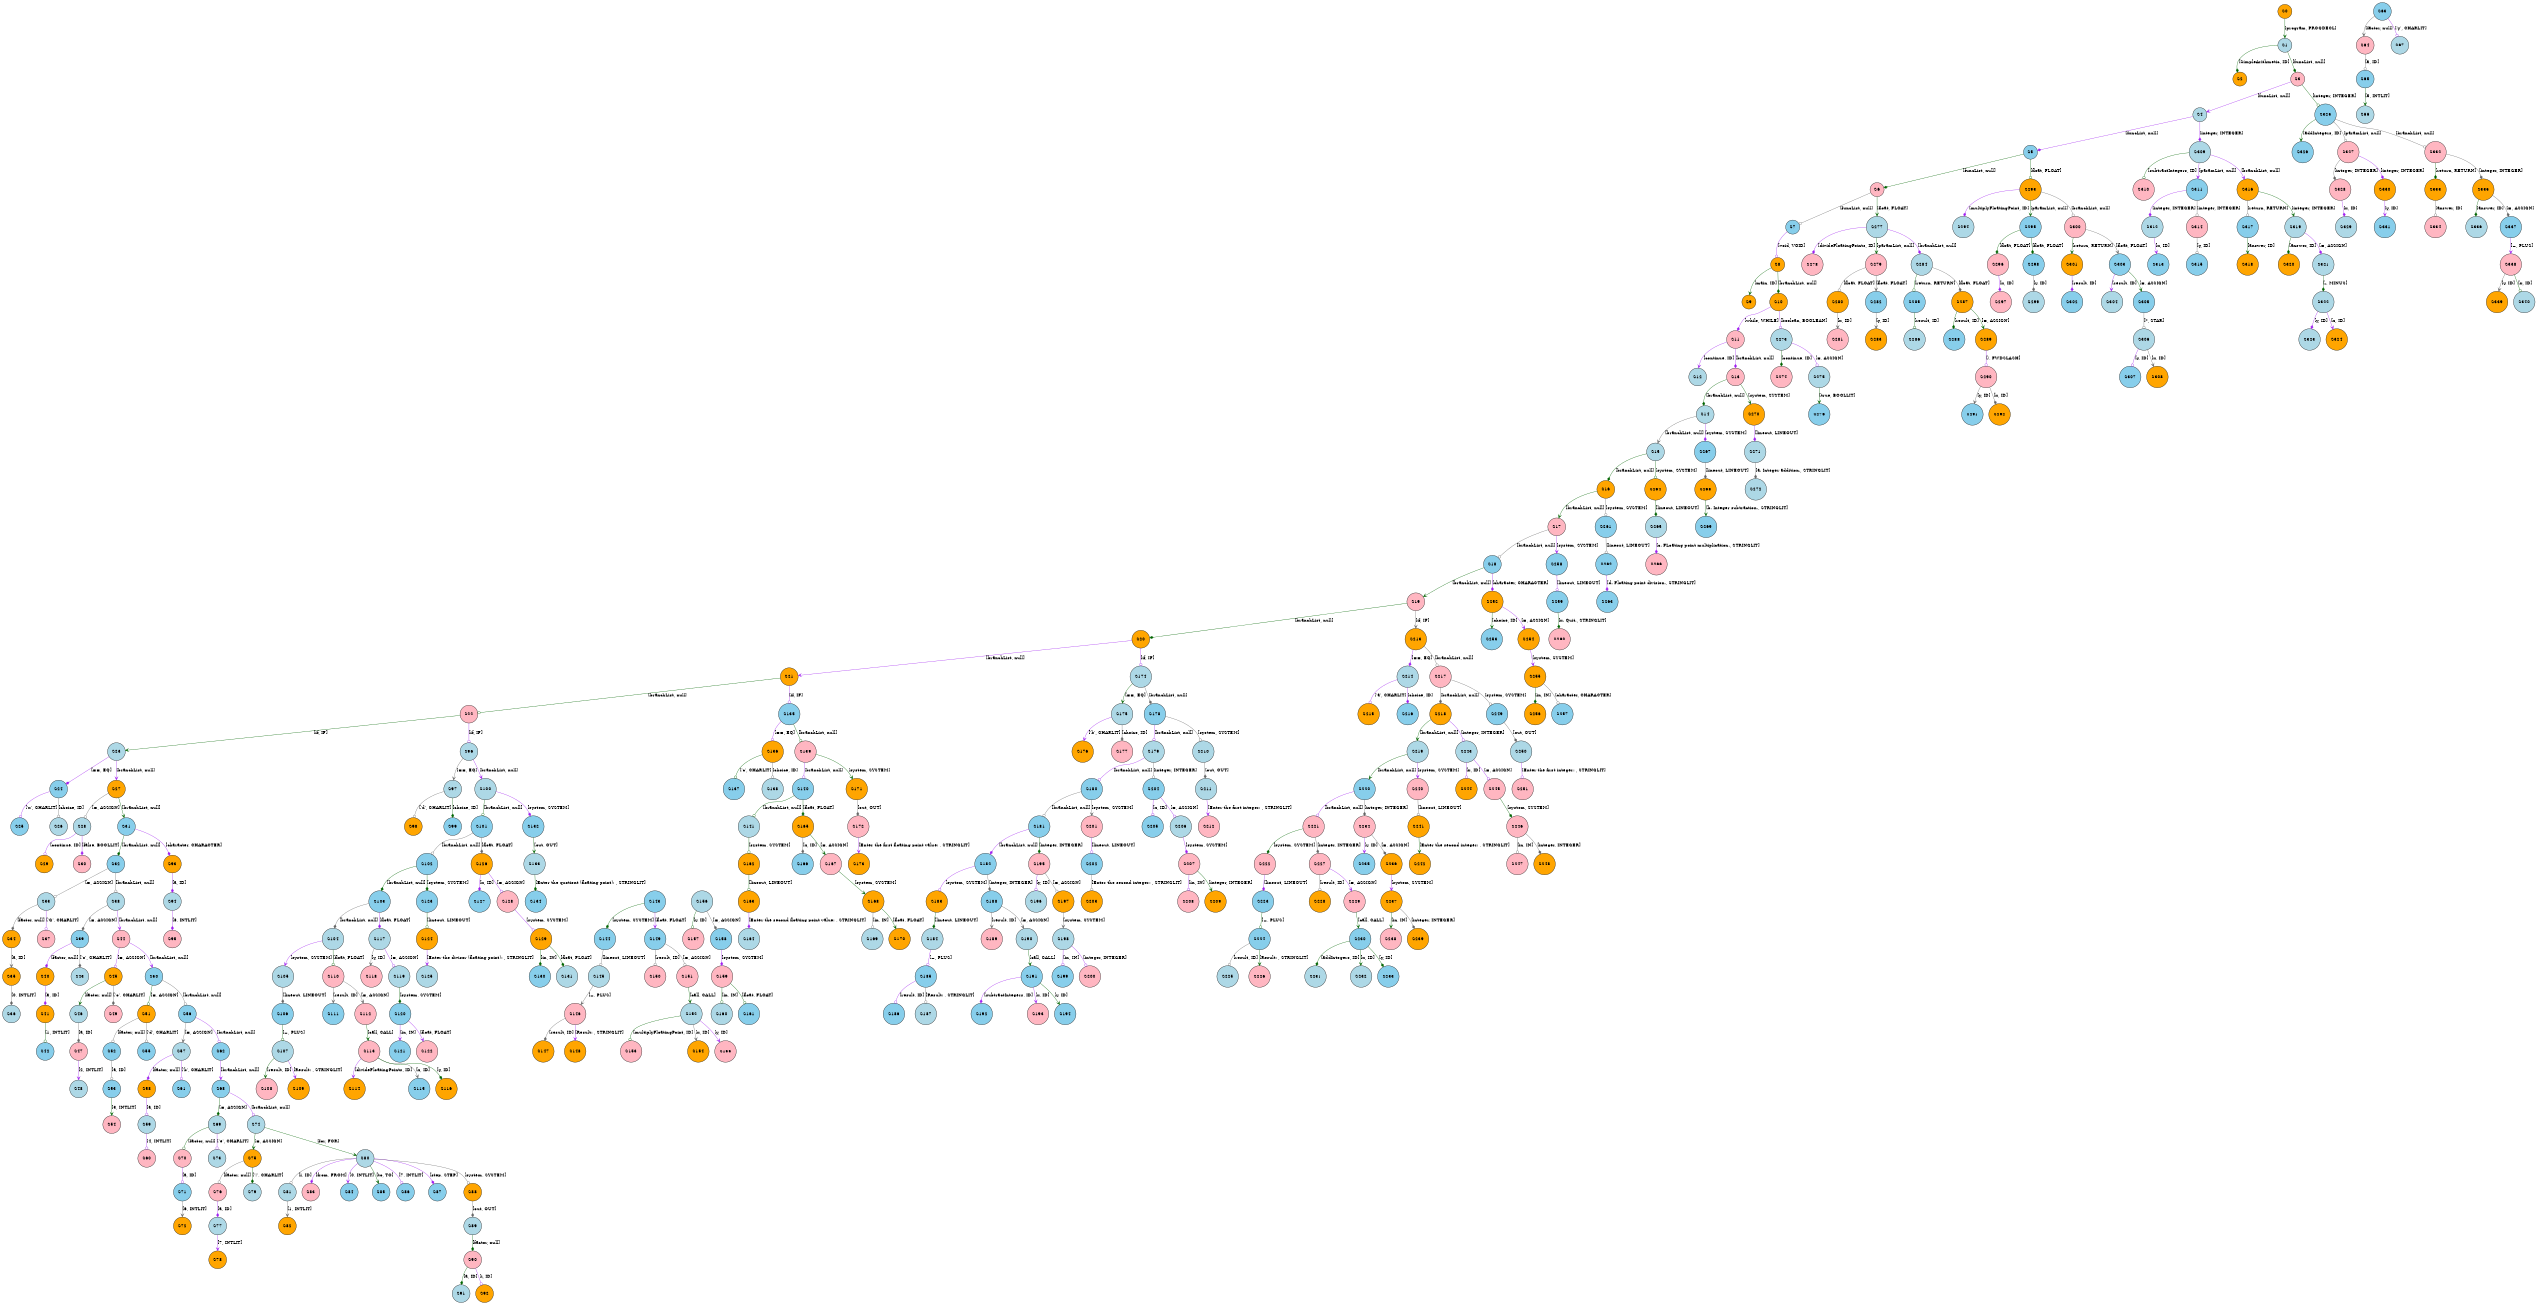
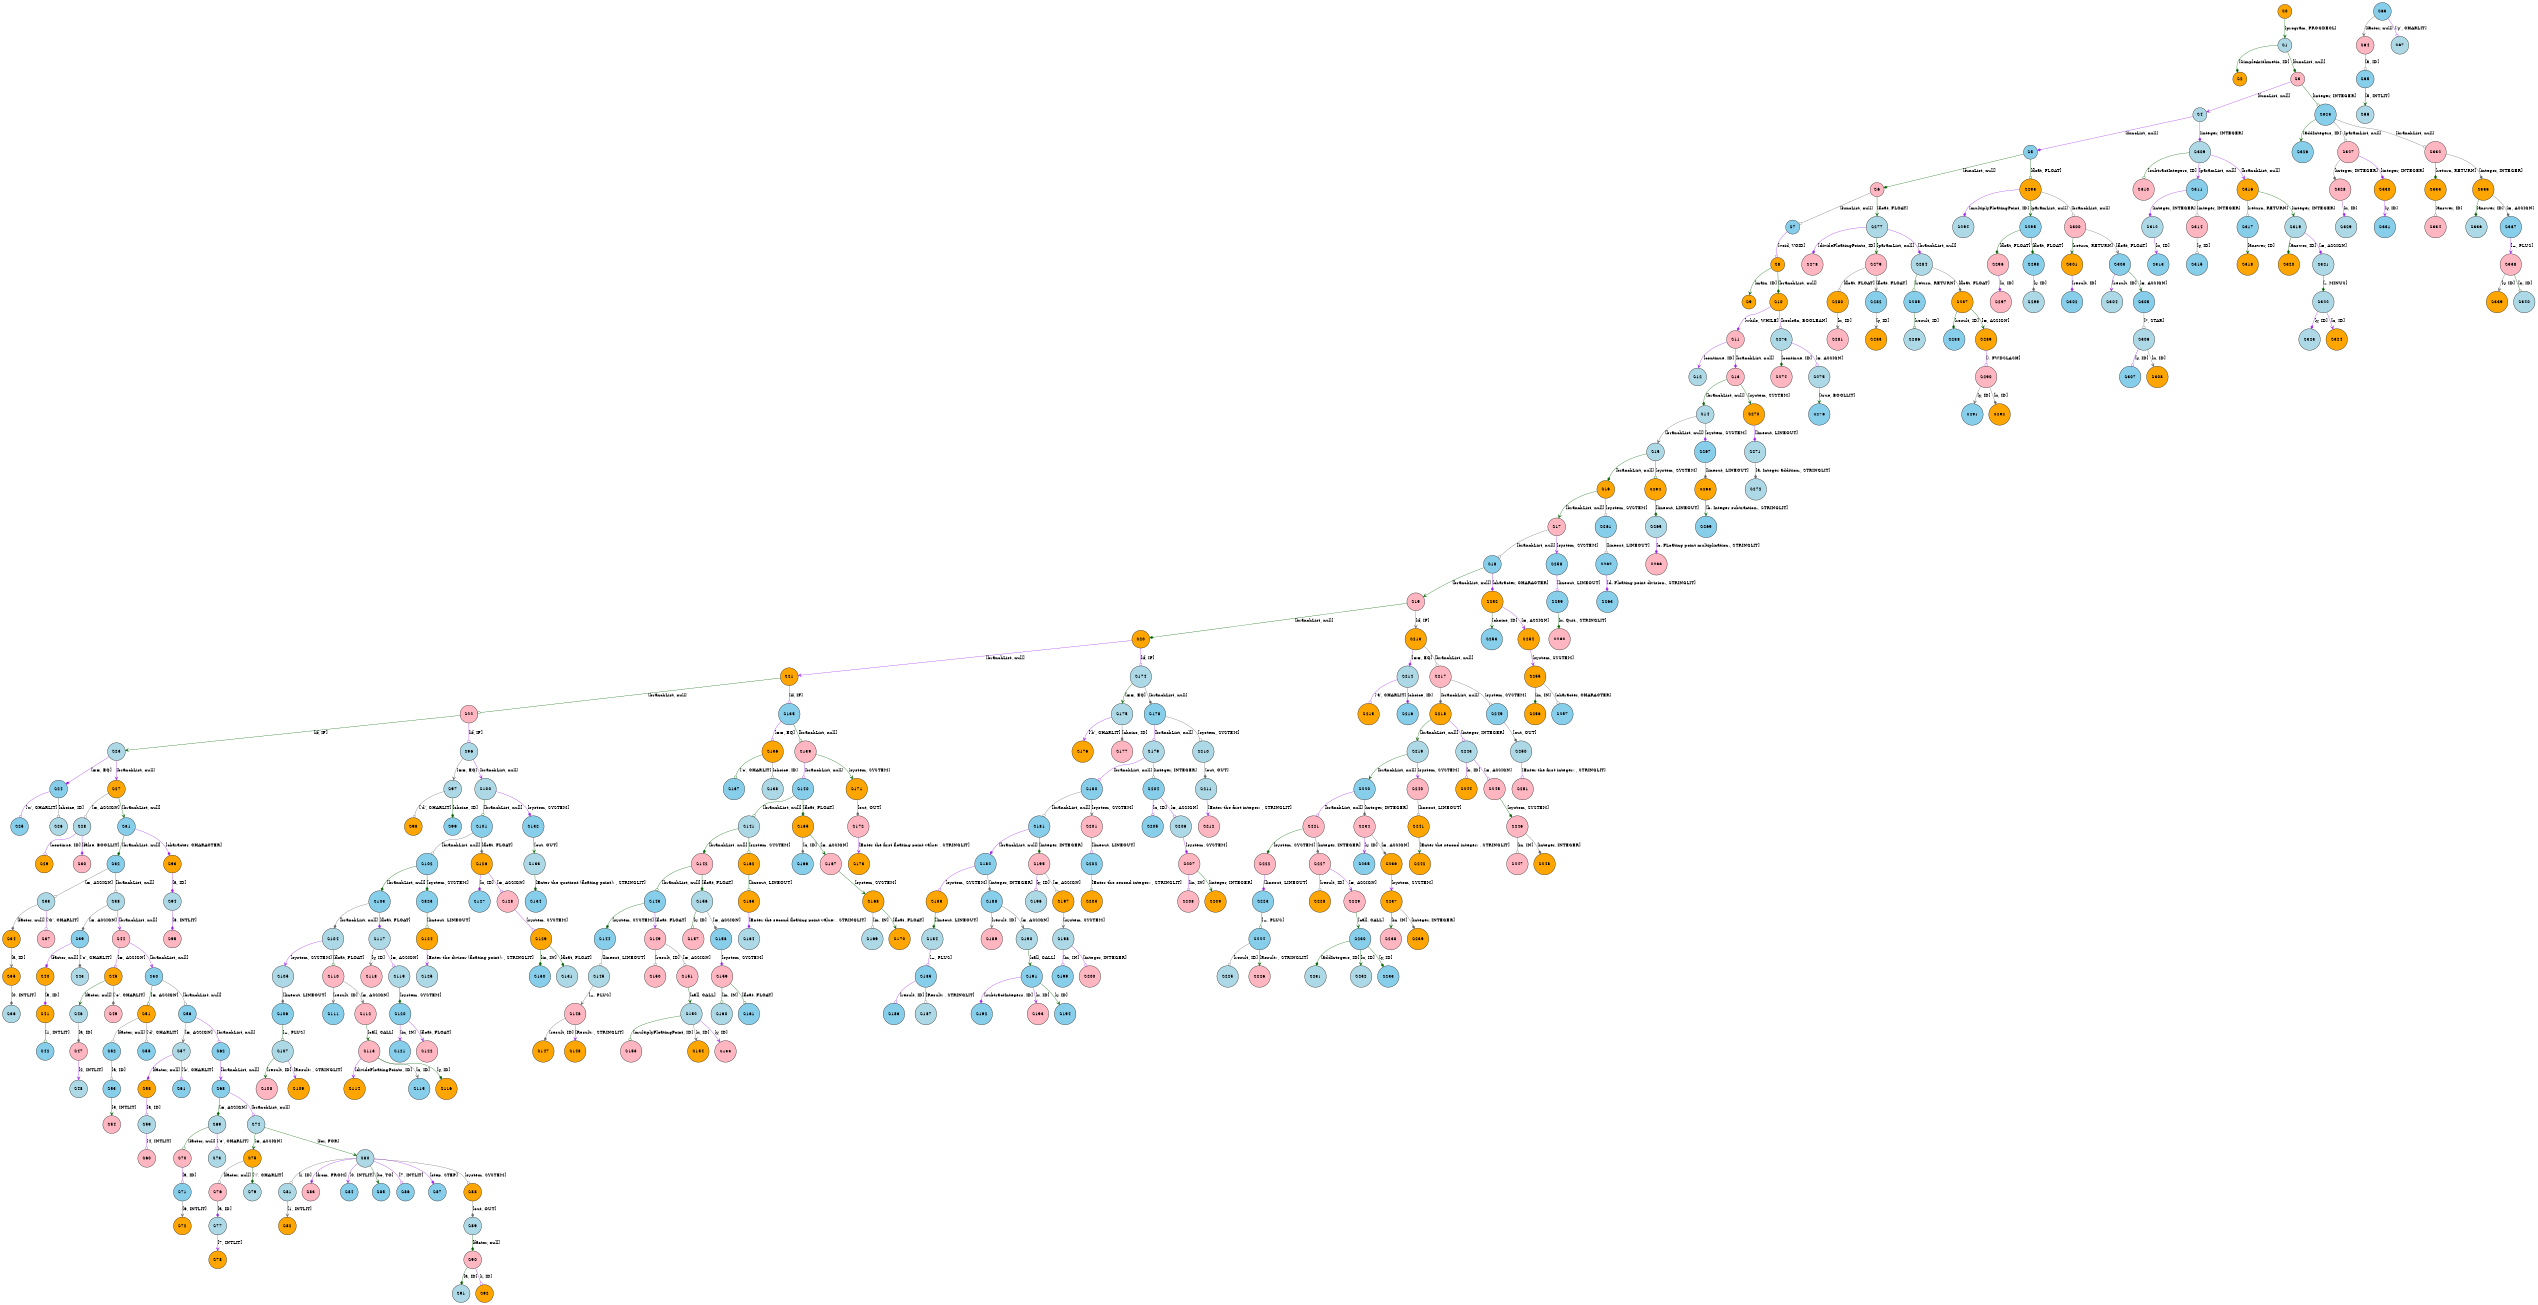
node "S142": added
node "S123": label "S123" -> "S823"
node "S149": fillcolor skyblue -> lightpink
